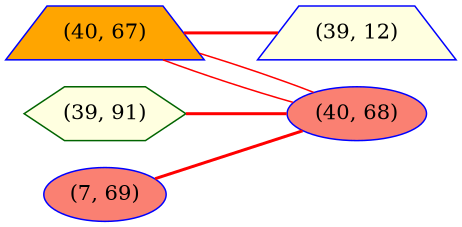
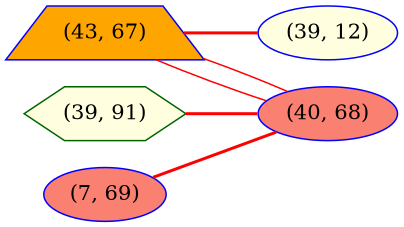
node "(40, 67)": label "(40, 67)" -> "(43, 67)"
node "(39, 12)": shape trapezium -> ellipse
